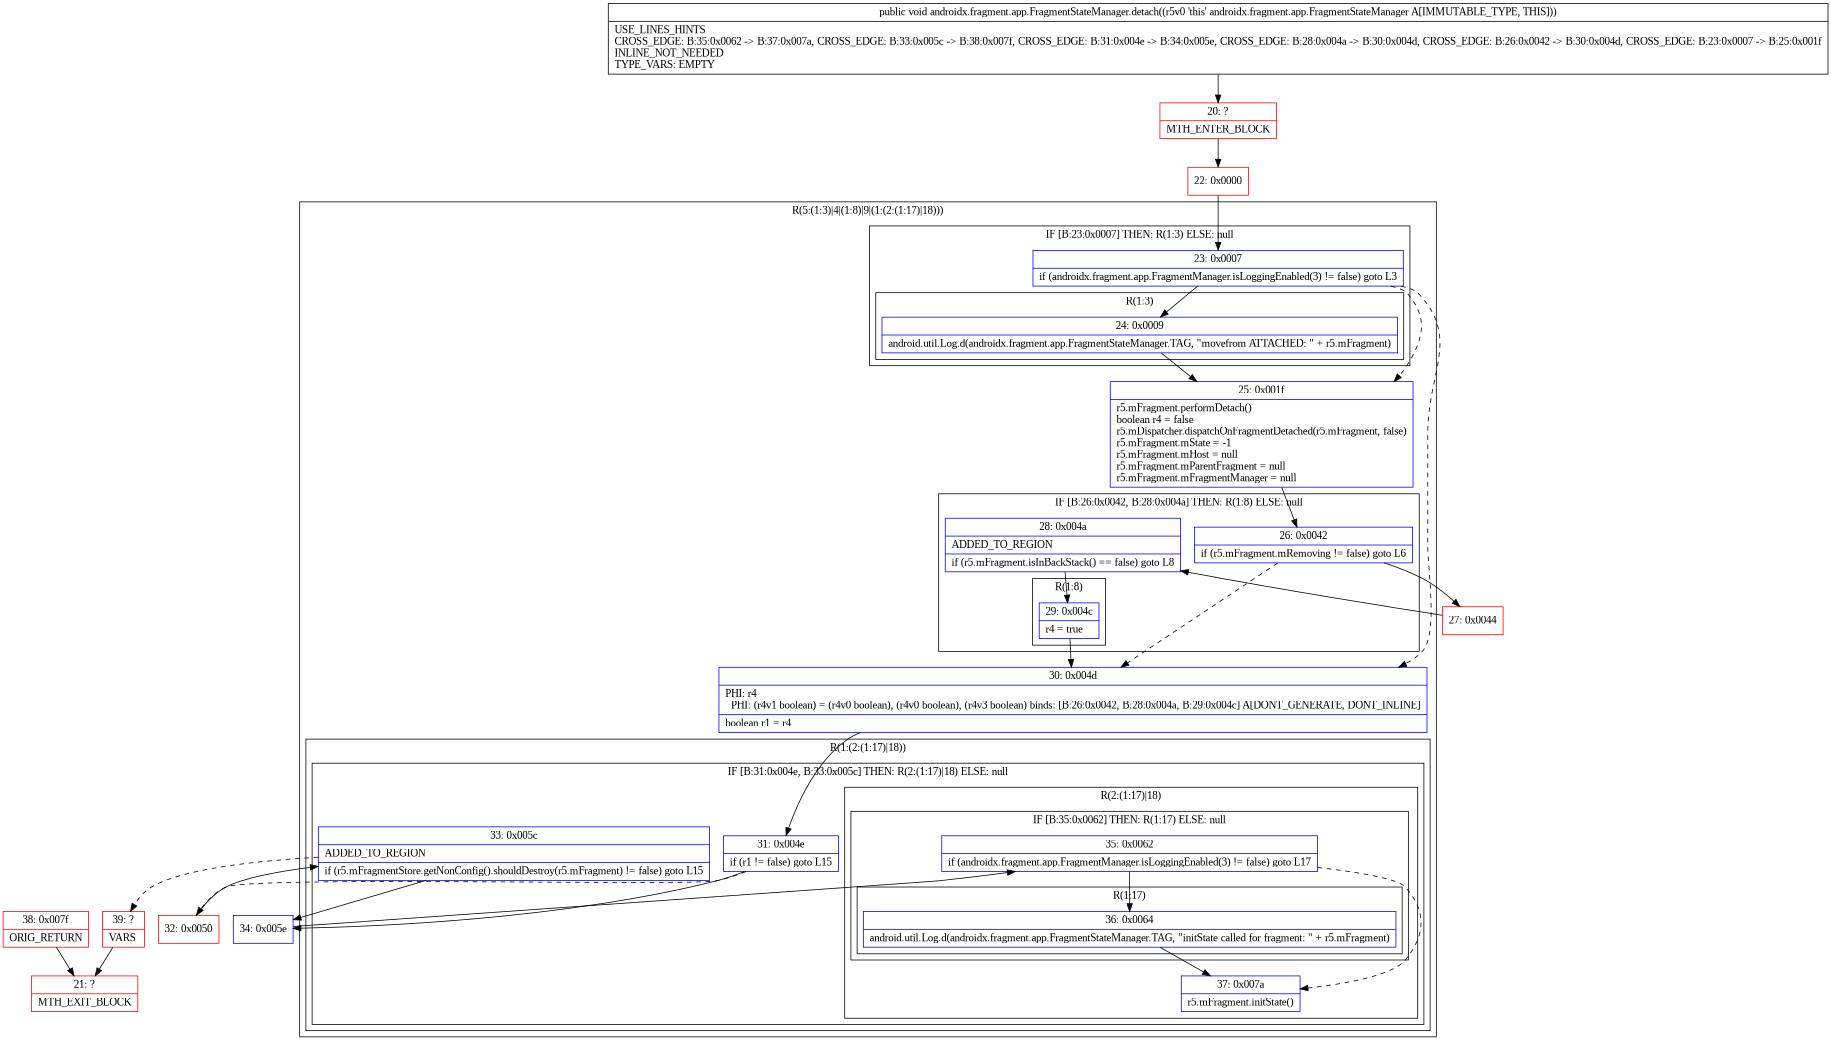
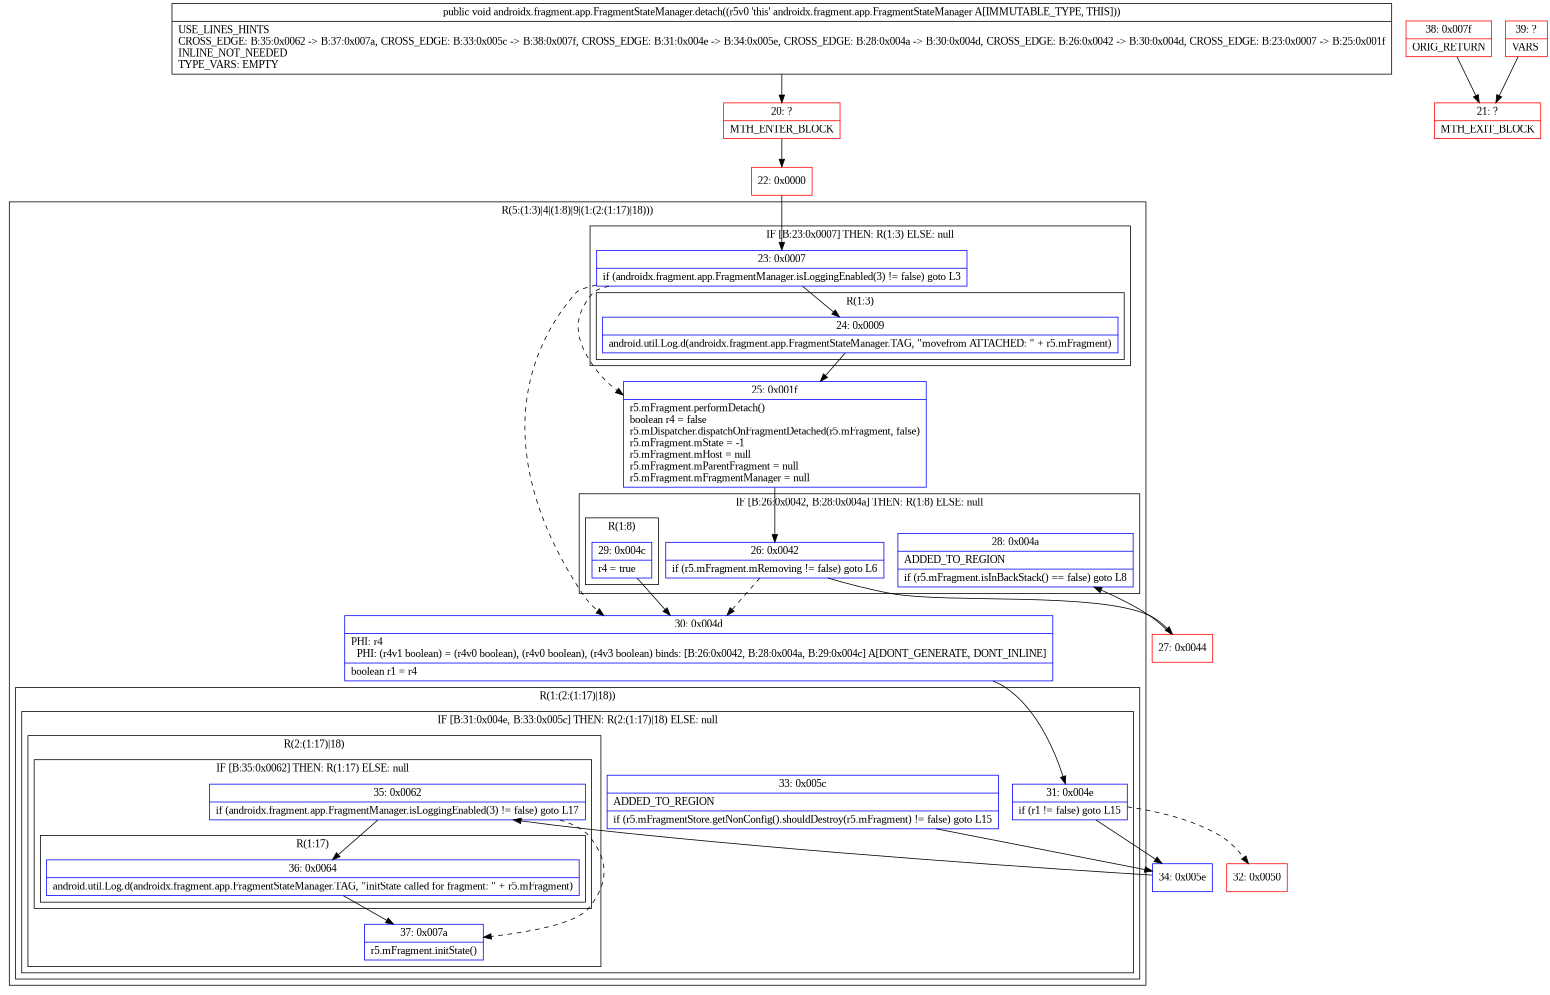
edge "28: 0x004a" -> "29: 0x004c": removed
edge "33: 0x005c" -> "39: ?": removed
edge "32: 0x0050" -> "33: 0x005c": removed
